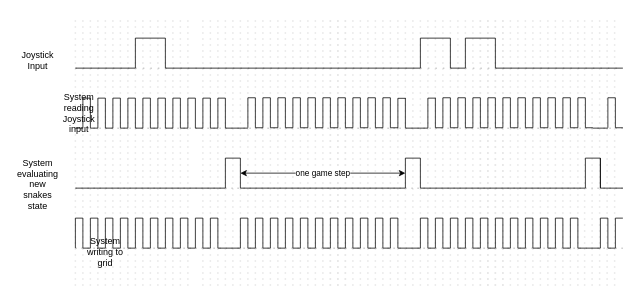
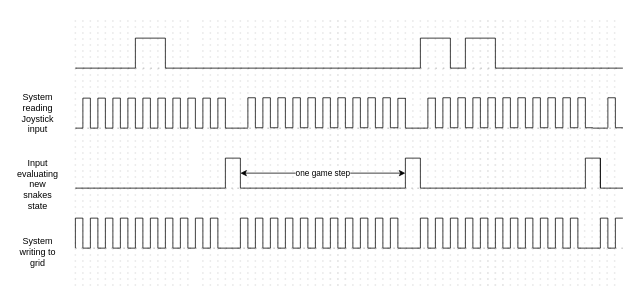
node "Joystick Input": removed
node "System reading Joystick input": moved (79, 113) -> (38, 113)
node "System evaluating new snakes state": label "System evaluating new snakes state" -> "Input evaluating new snakes state"
node "System writing to grid": moved (105, 252) -> (38, 252)
